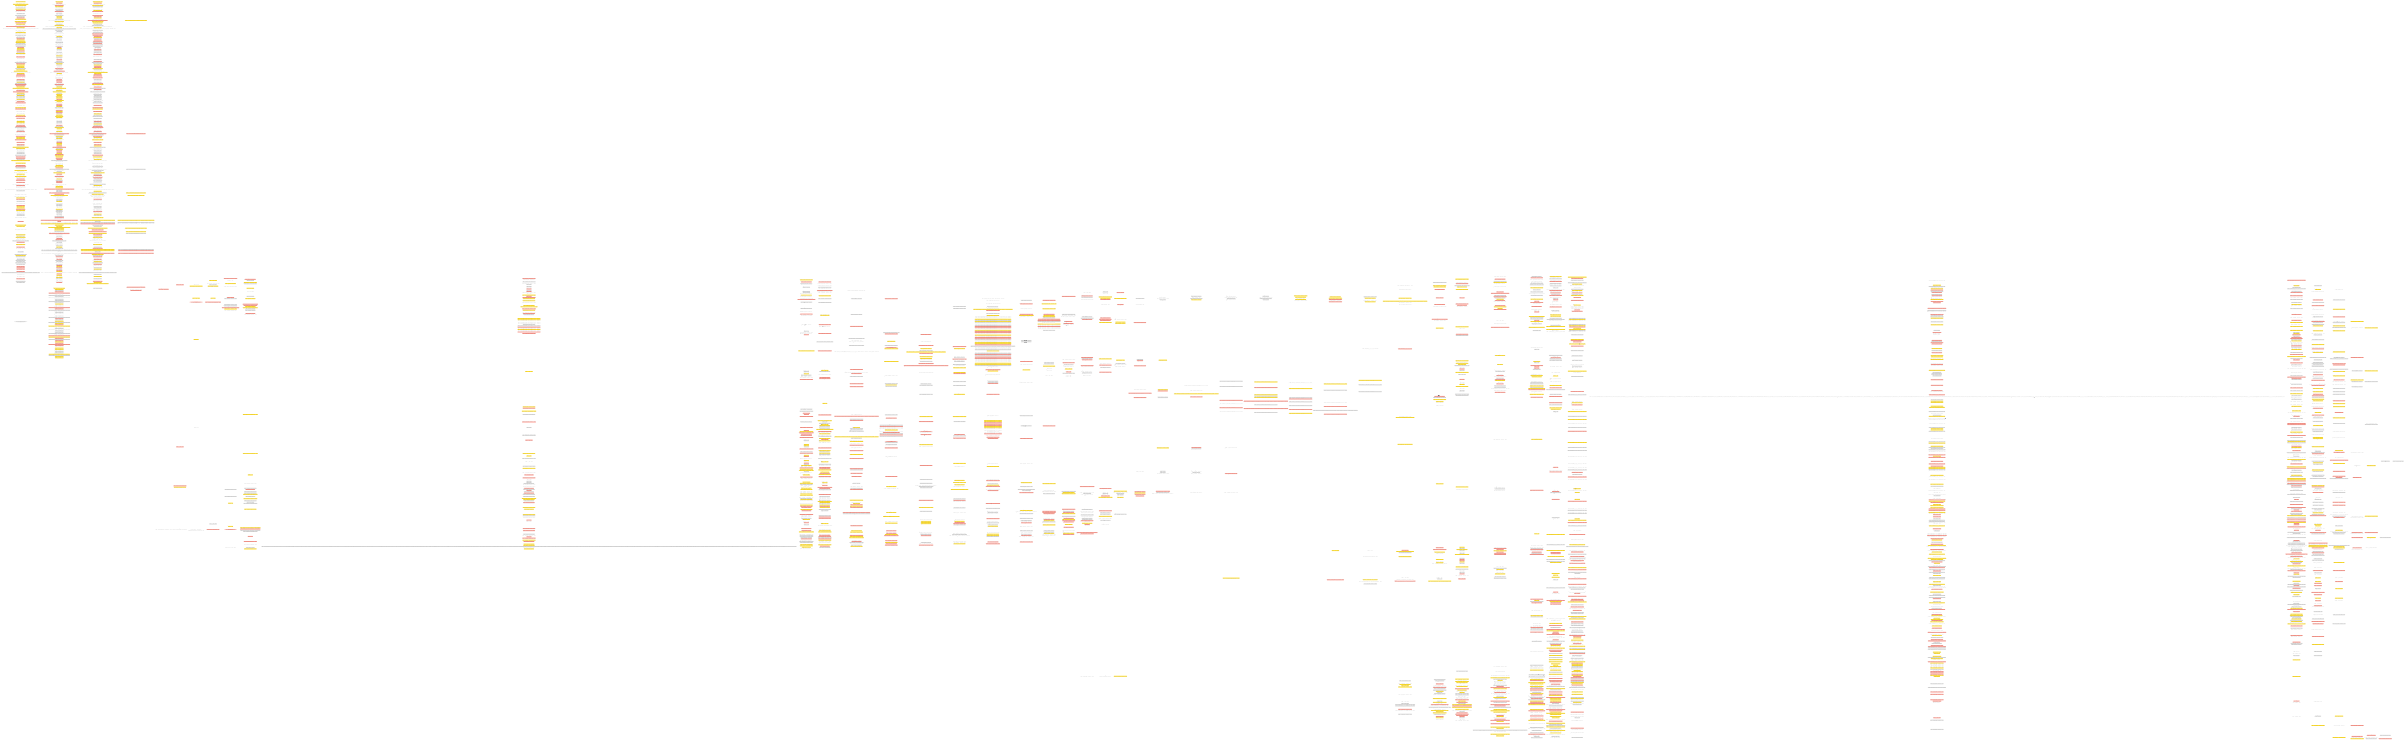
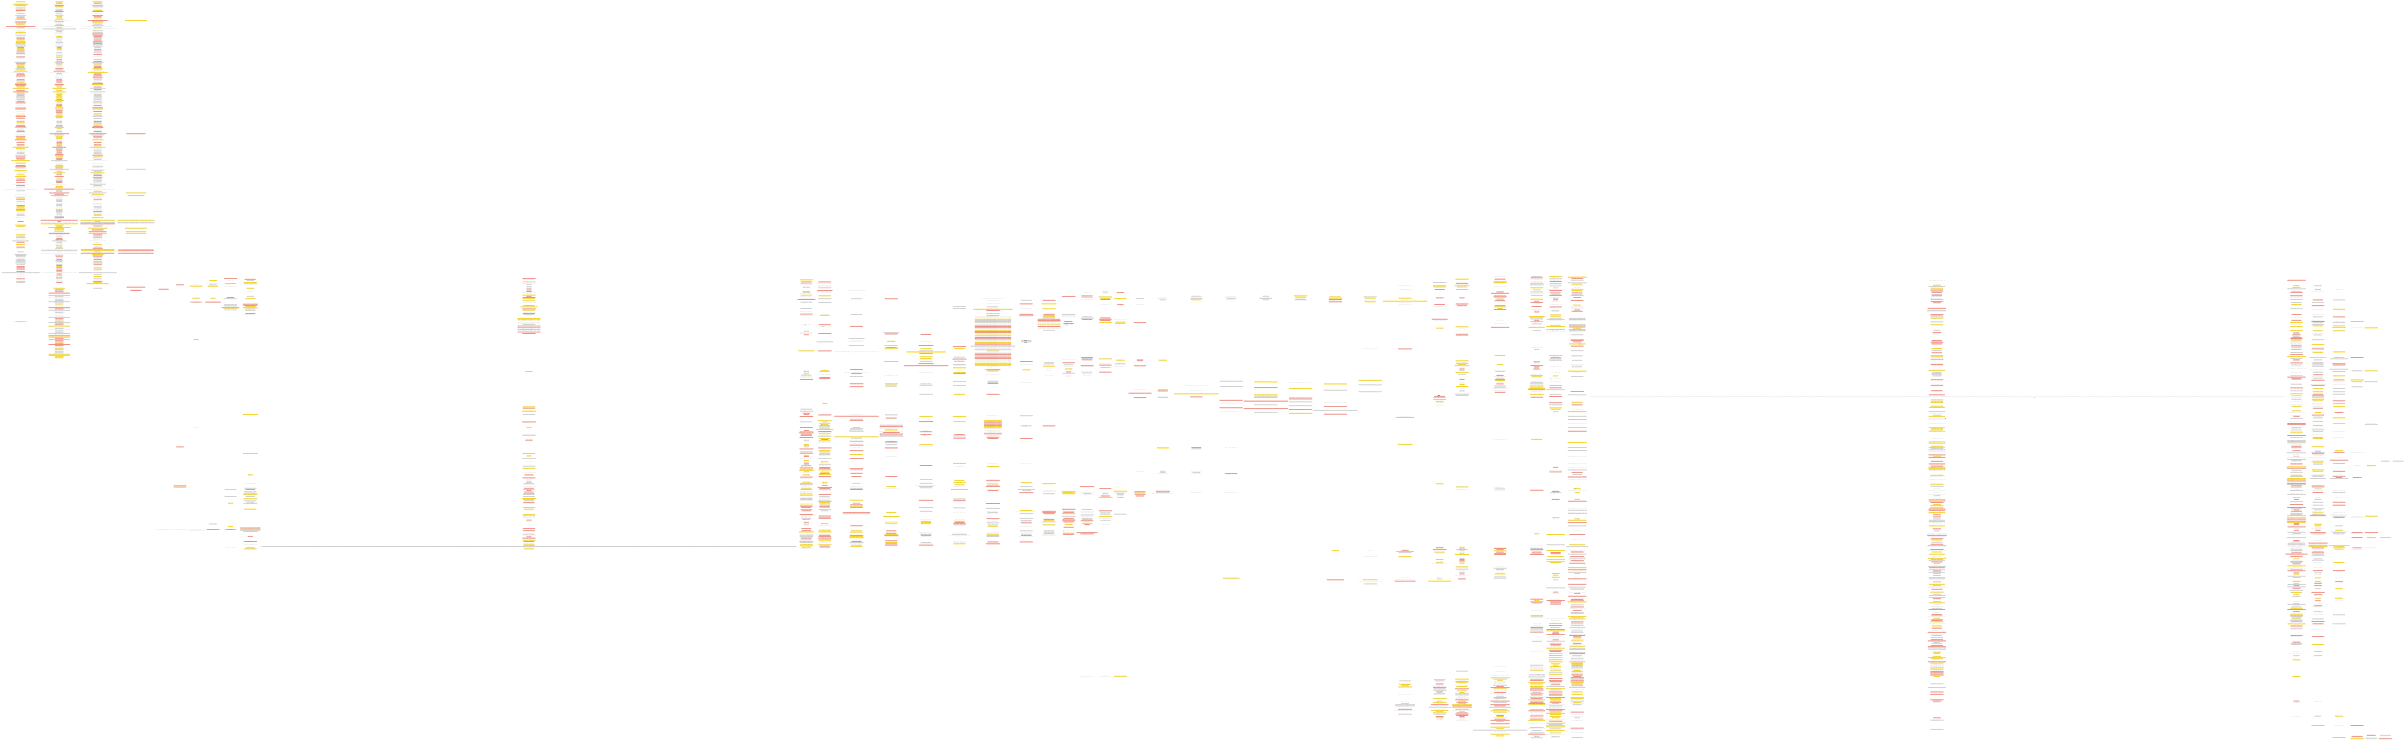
node "CE0x45a51d0": fillcolor white -> gold
